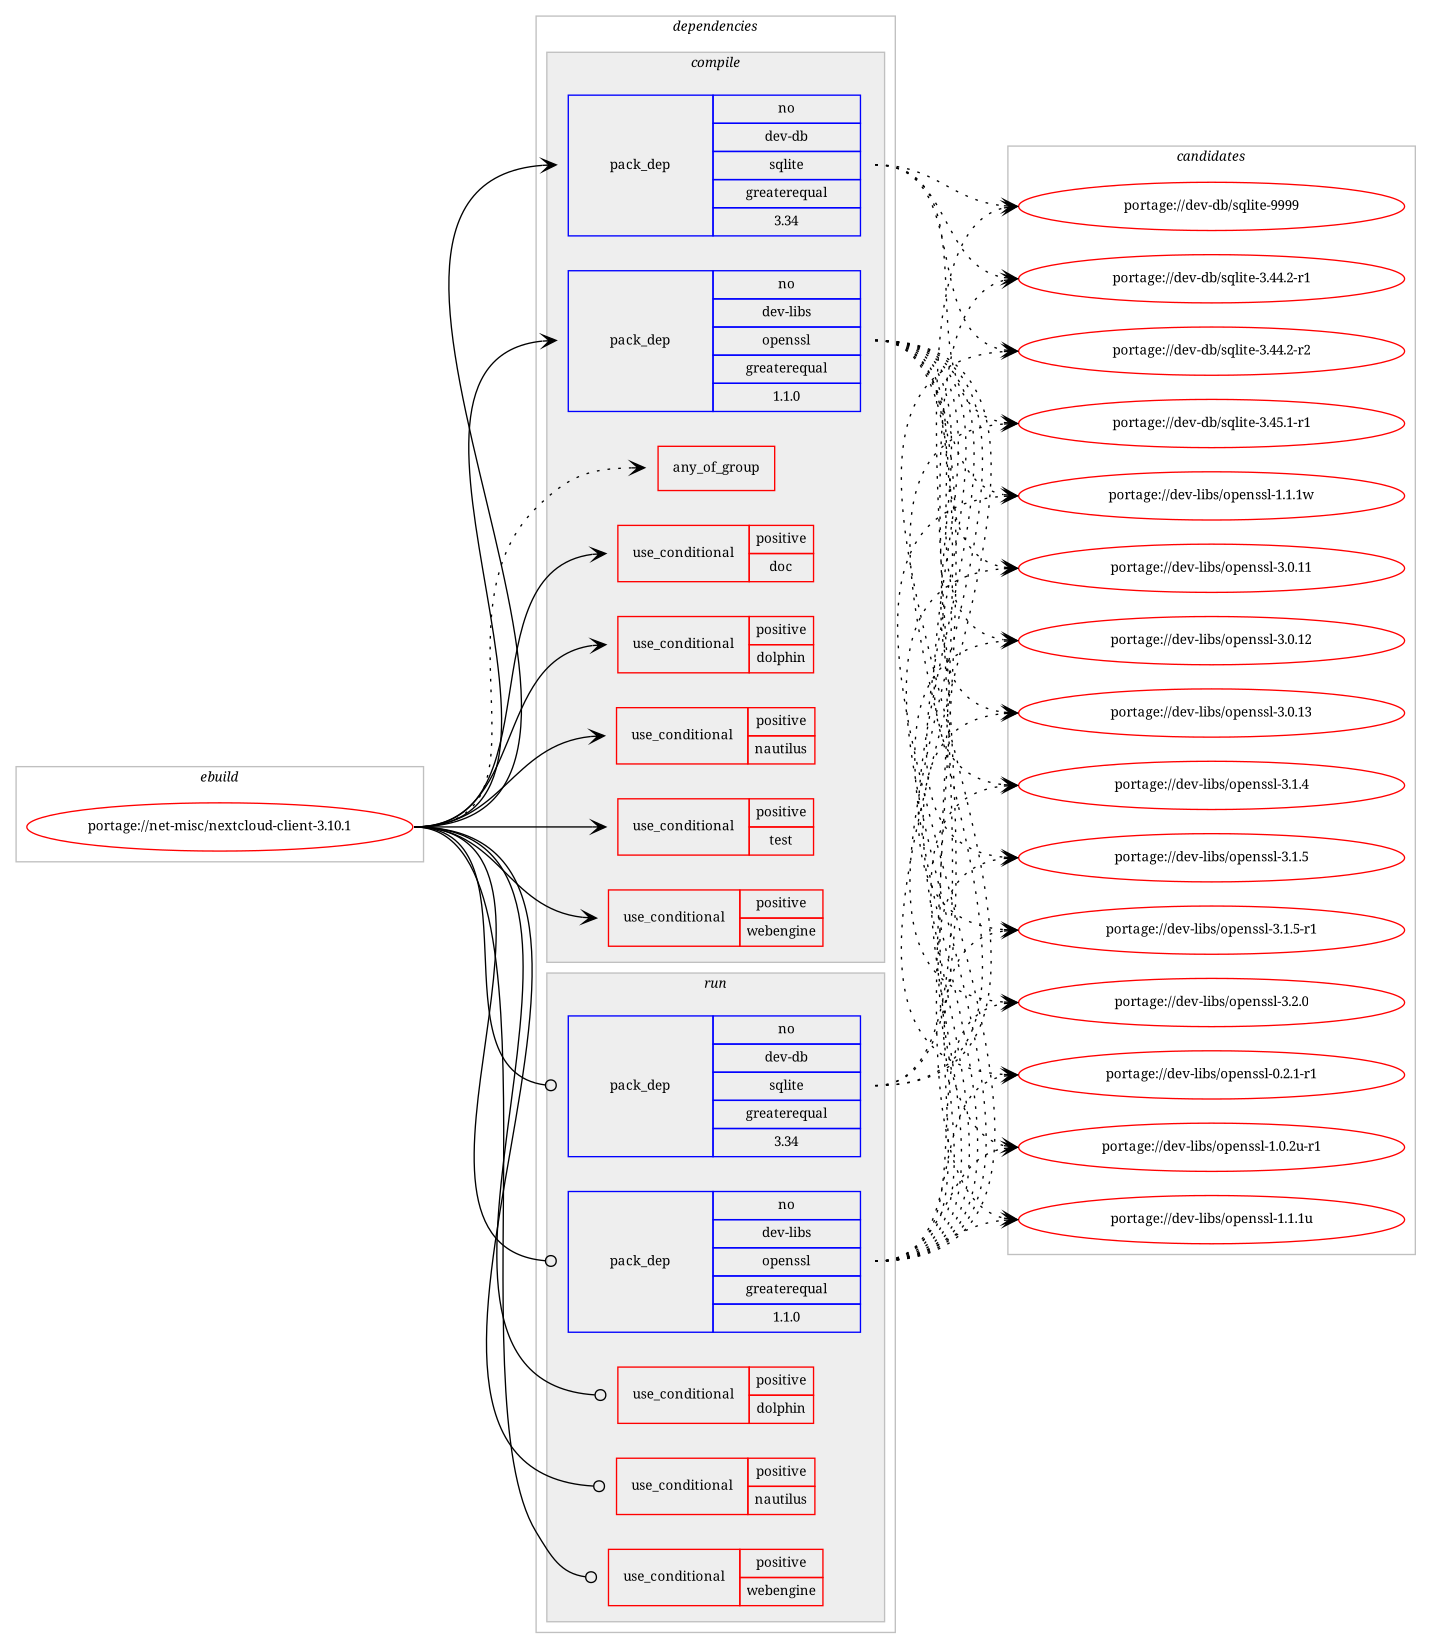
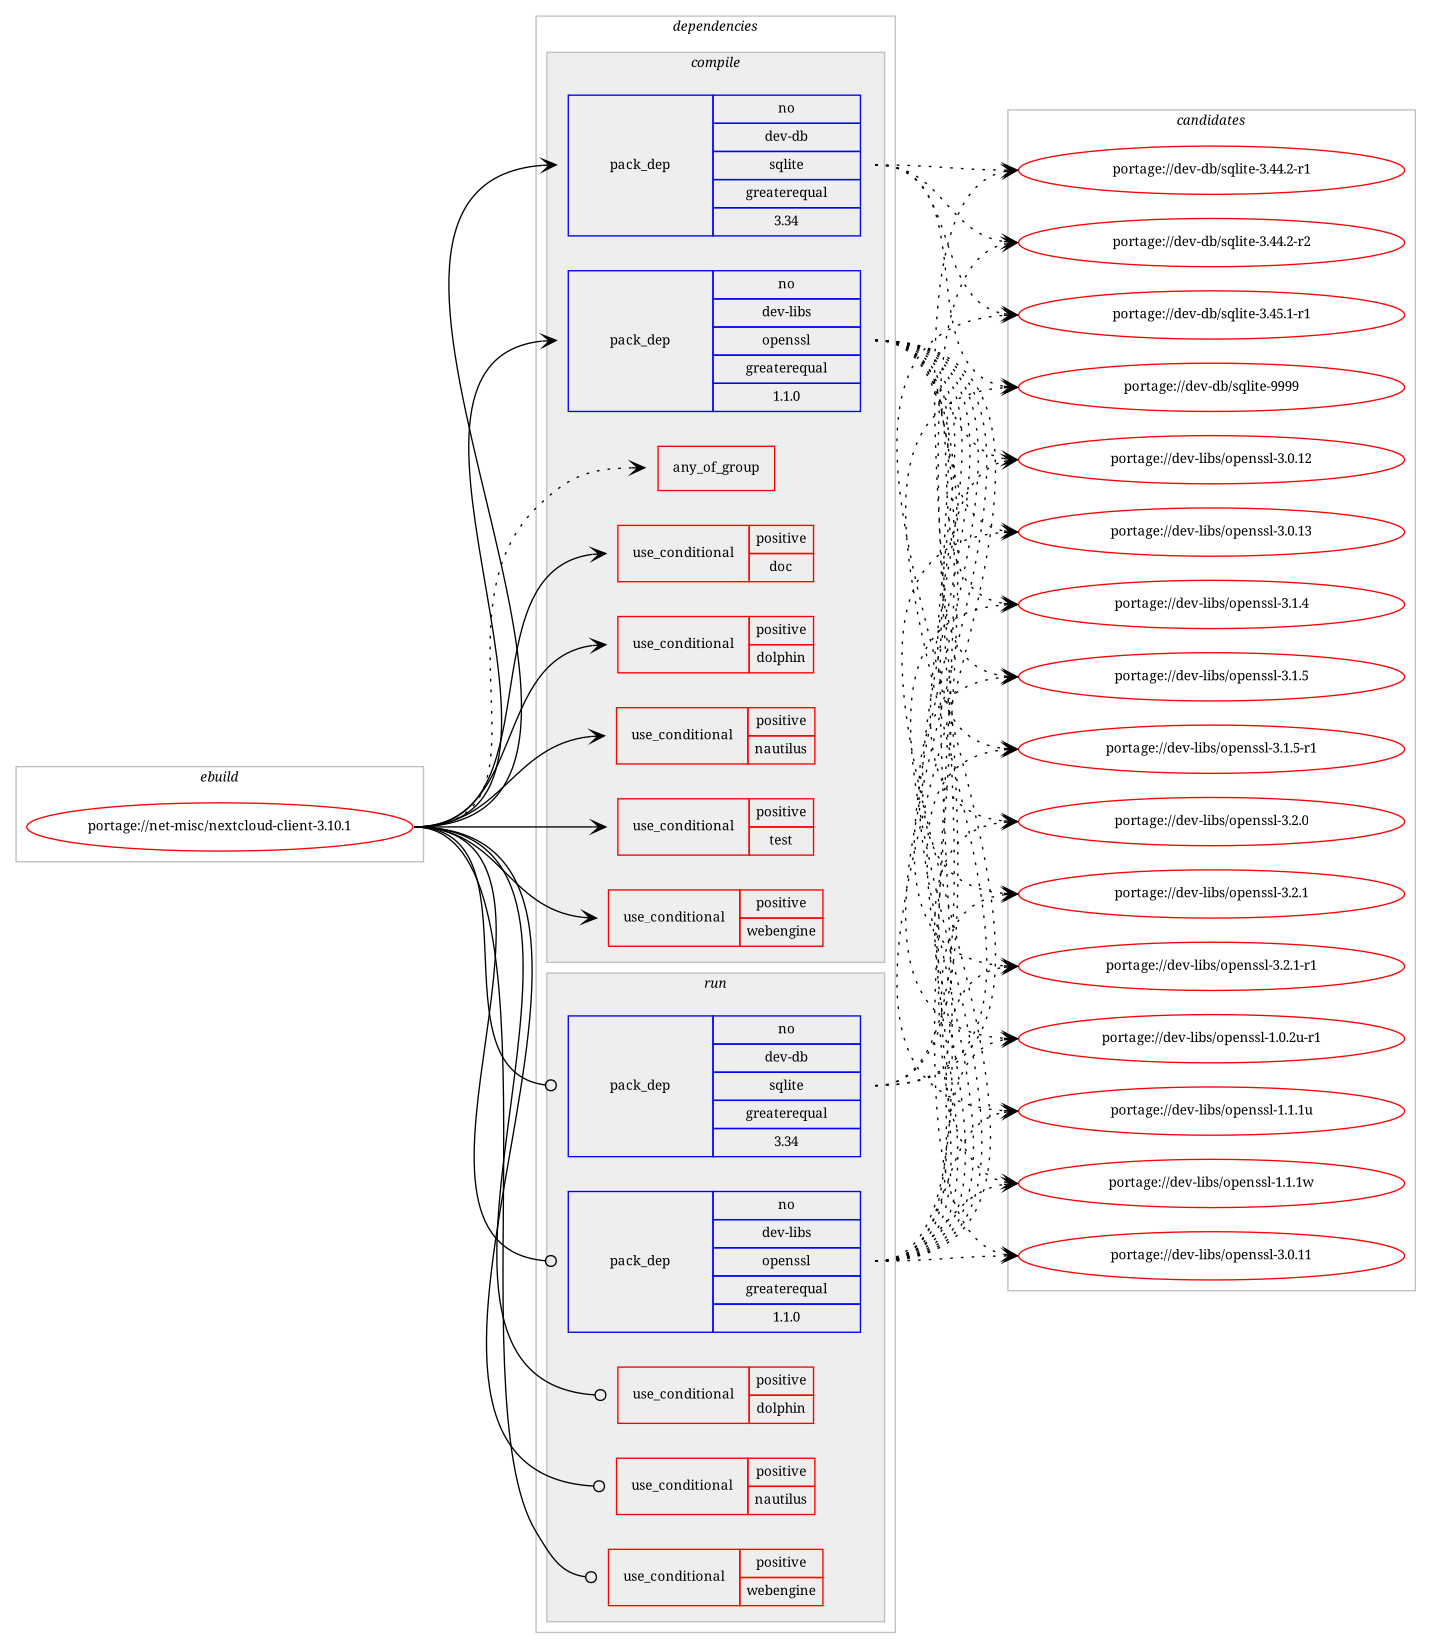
node "portage://dev-libs/openssl-3.2.1": added
node "portage://dev-libs/openssl-0.2.1-r1": label "portage://dev-libs/openssl-0.2.1-r1" -> "portage://dev-libs/openssl-3.2.1-r1"
